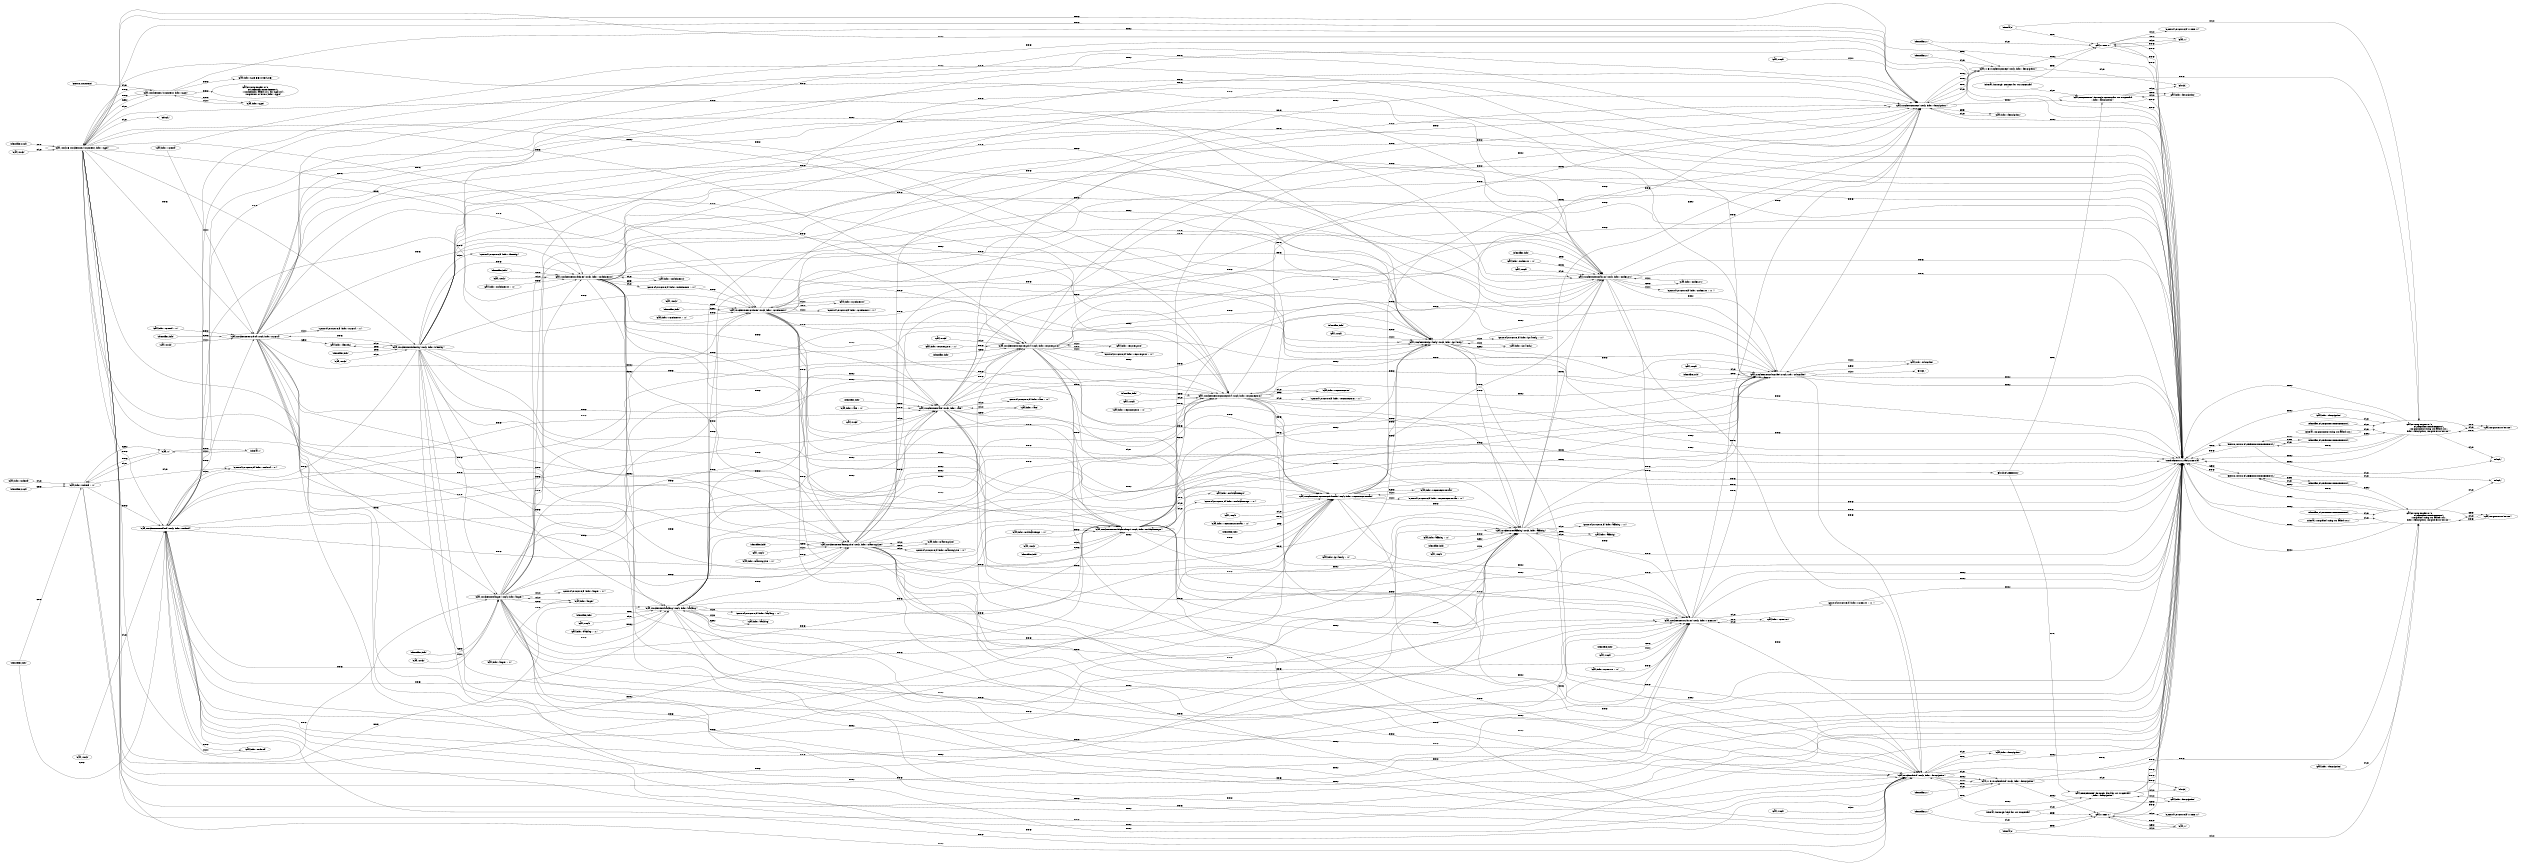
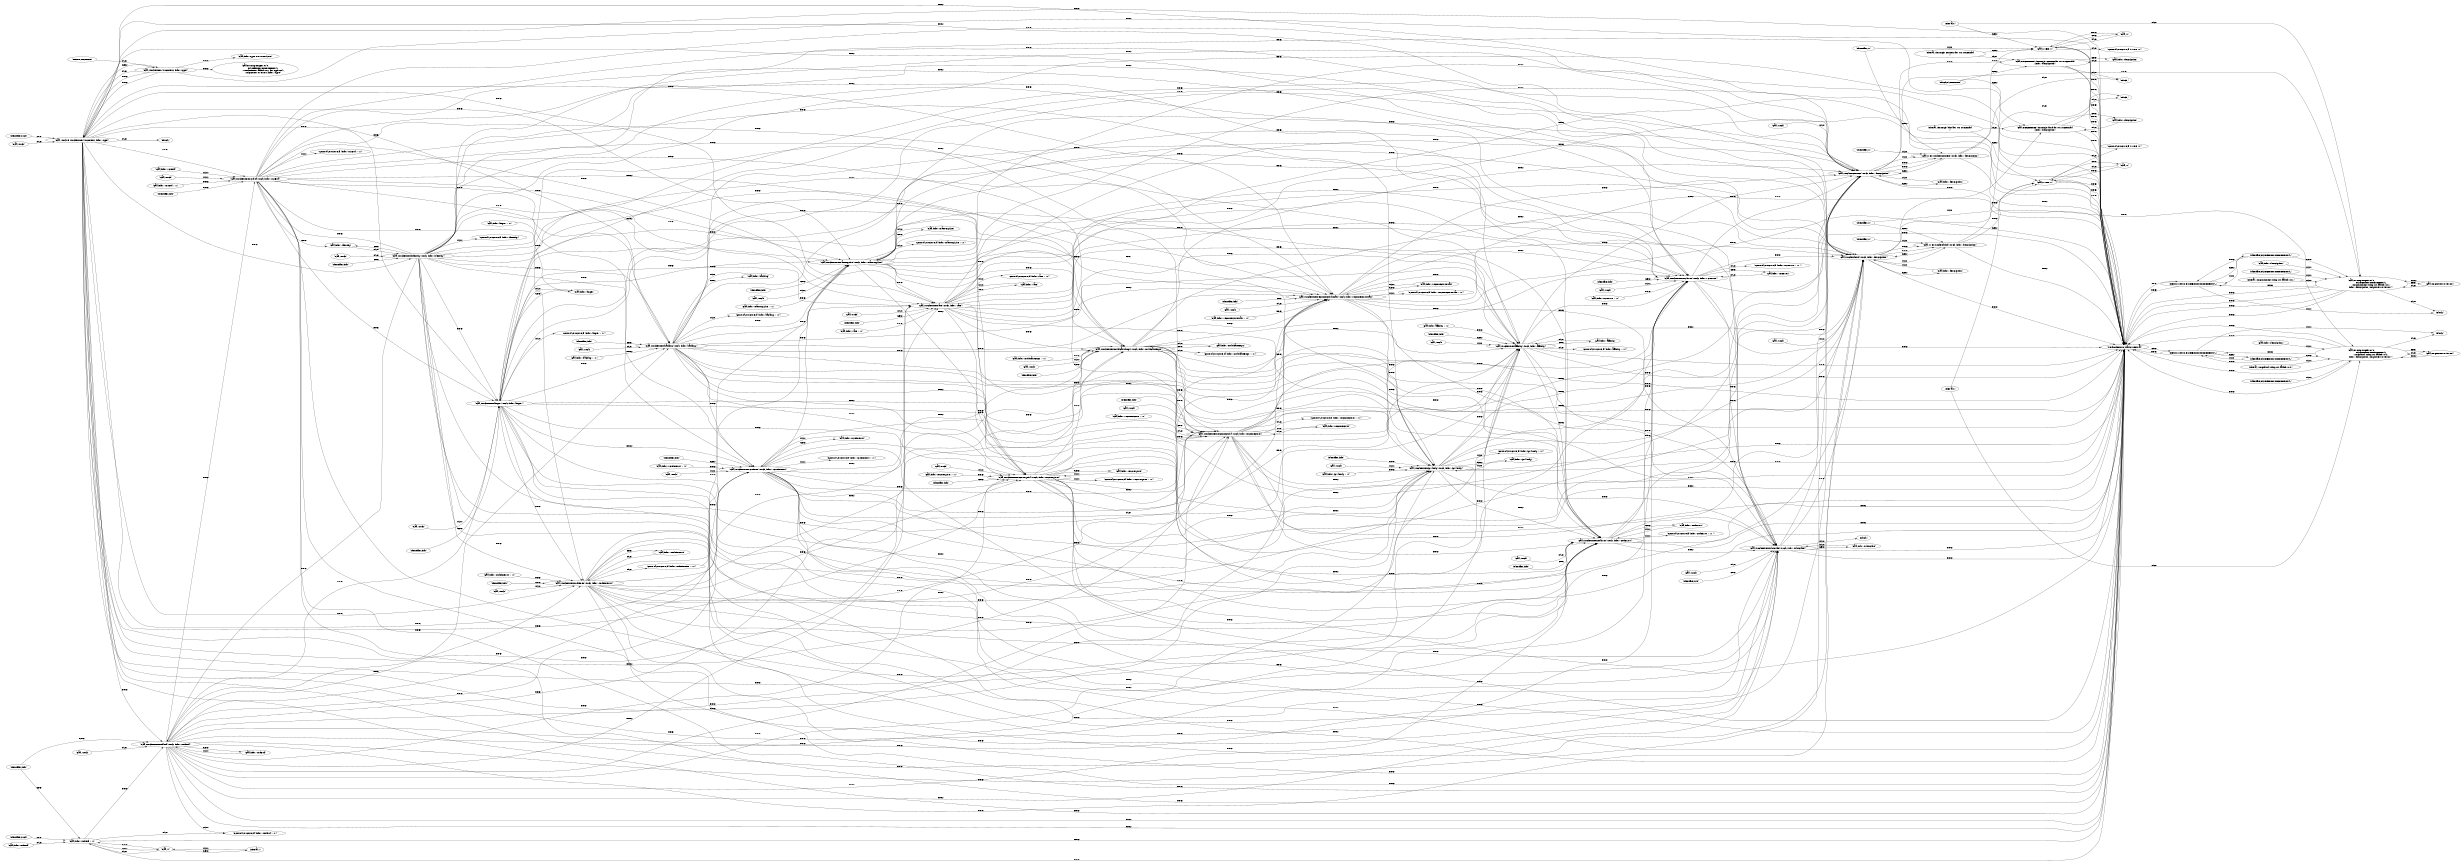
edge "(Call,info->rcvBuf)" -> "(Call,zsocket_set_subscribe(*sock, sub->subscribe))": now "(Call,*sock = zsocket_new(s_context, info->type))" -> "(Call,zsocket_set_subscribe(*sock, sub->subscribe))"
node "(Call,info->type)": removed
node "(Call,info->sndHWM > -1)": removed
edge "(Call,zsocket_set_maxmsgsize(*sock, info->maxMsgSize))" -> "(Call,zsocket_set_ipv4only(*sock, info->ipv4Only))": label "DDG: " -> "CFG: "
edge "(Call,zsocket_set_backlog(*sock, info->backlog))" -> "(Block,RS_RET_OK)": now "(Call,zsocket_set_backlog(*sock, info->backlog))" -> "(Call,zsocket_connect(*sock, info->description))"
edge "(Call,info->ipv4Only > -1)" -> "(Call,zsocket_set_rcvhwm(*sock, info->rcvHWM))": now "(Call,zsocket_set_ipv4only(*sock, info->ipv4Only))" -> "(Call,zsocket_set_rcvhwm(*sock, info->rcvHWM))"
edge "(ControlStructure,if (info->rcvHWM > -1 ))" -> "(MethodReturn,static rsRetVal)": now "(Call,rv = zsocket_connect(*sock, info->description))" -> "(MethodReturn,static rsRetVal)"
